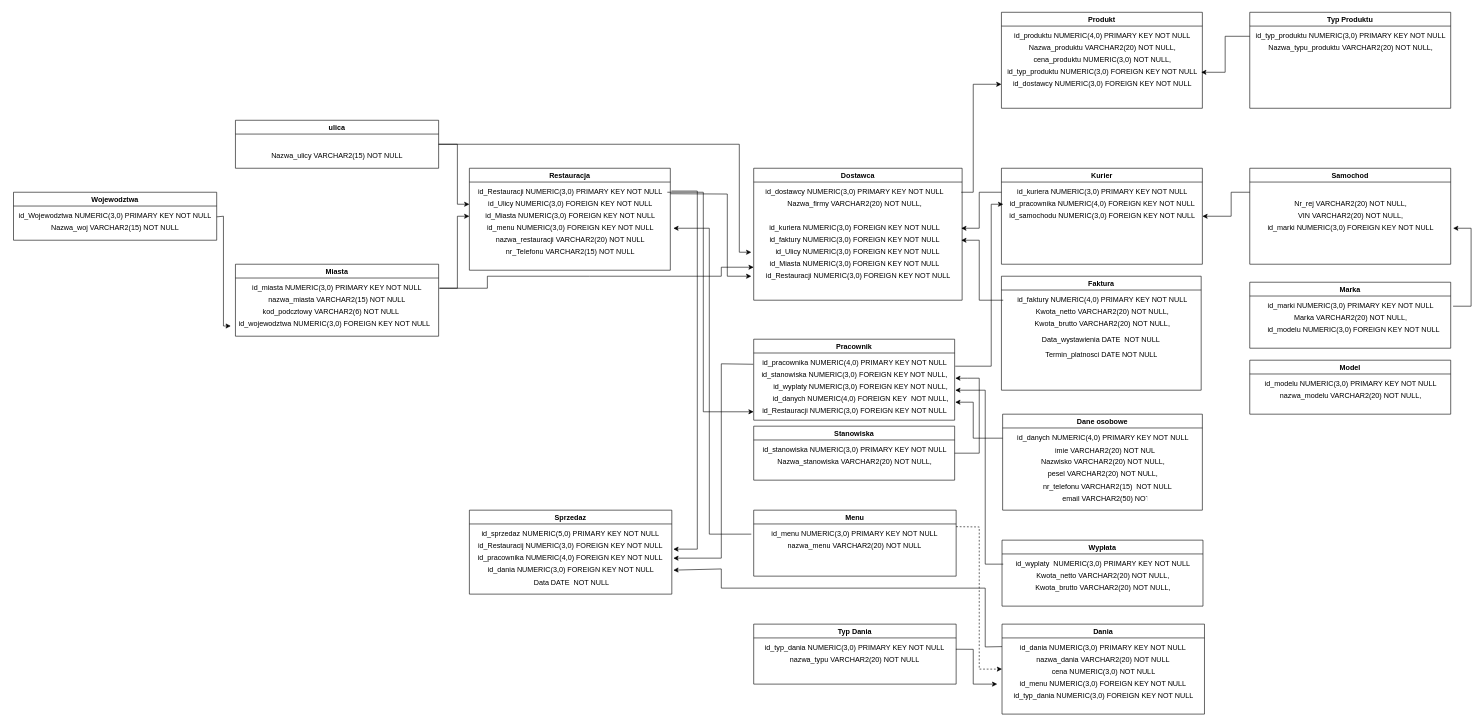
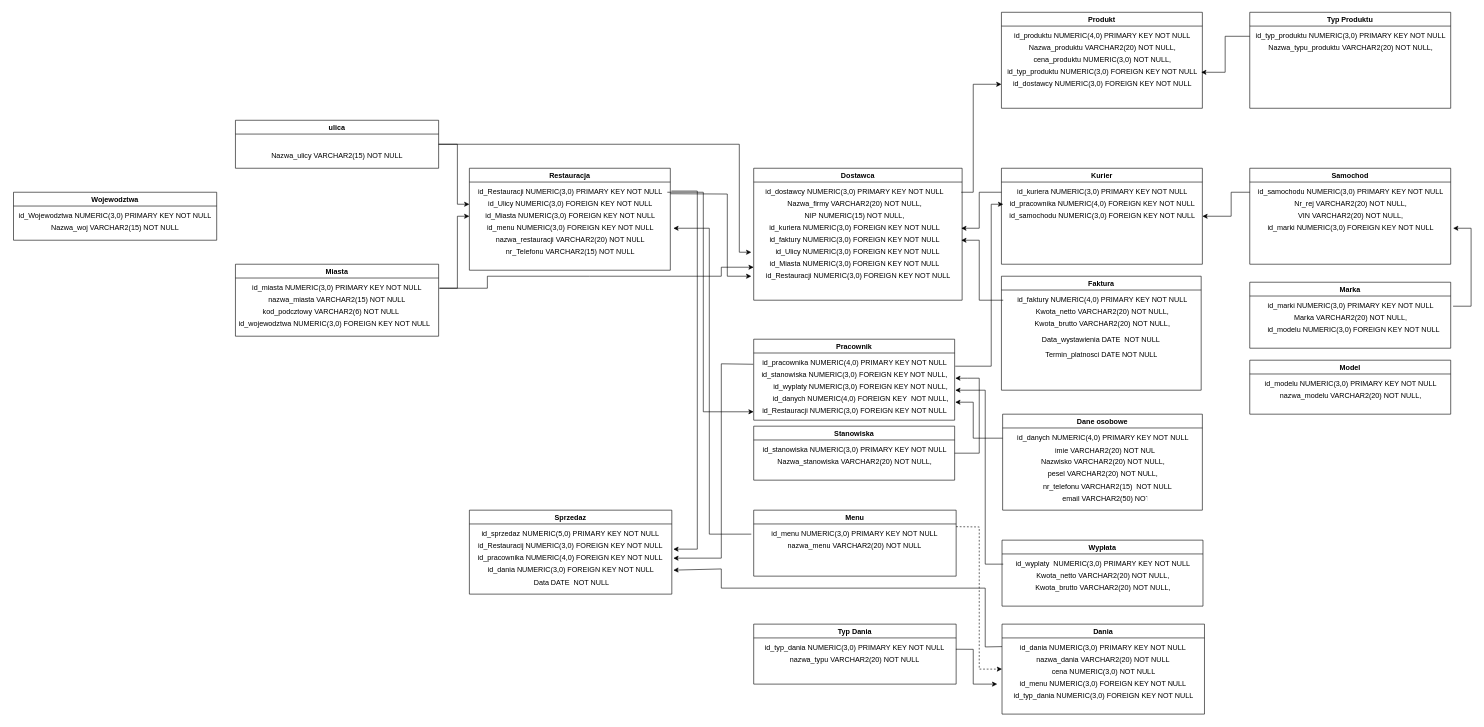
node "id_samochodu NUMERIC(3,0) PRIMARY KEY NOT NULL": added
node "NIP NUMERIC(15) NOT NULL,": added
edge "id_Wojewodztwa NUMERIC(3,0) PRIMARY KEY NOT NULL" -> "id_wojewodztwa NUMERIC(3,0) FOREIGN KEY NOT NULL": removed
